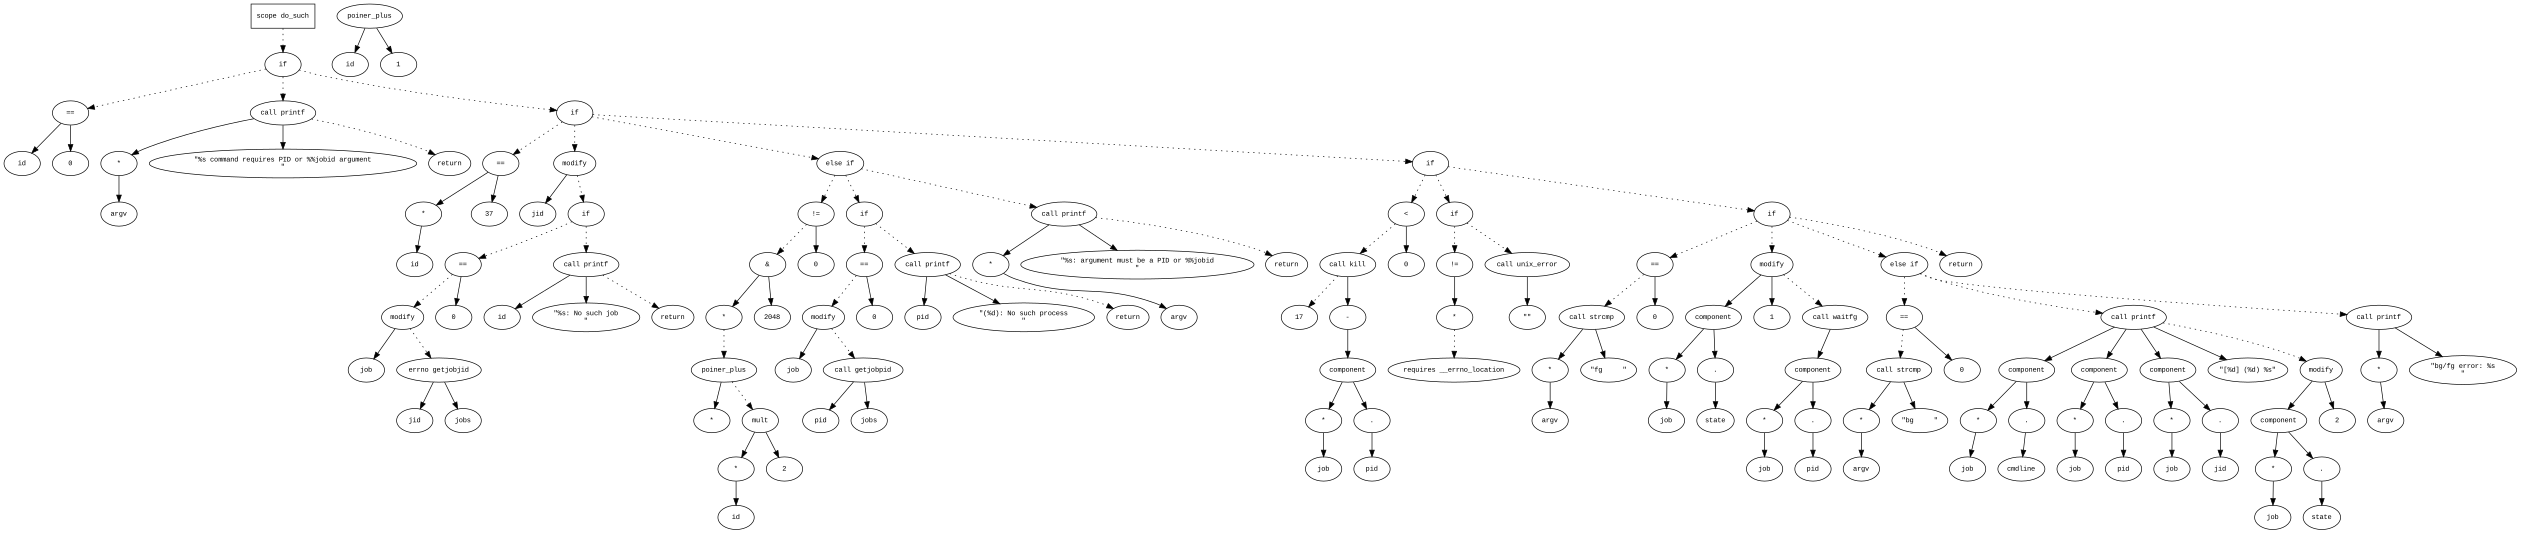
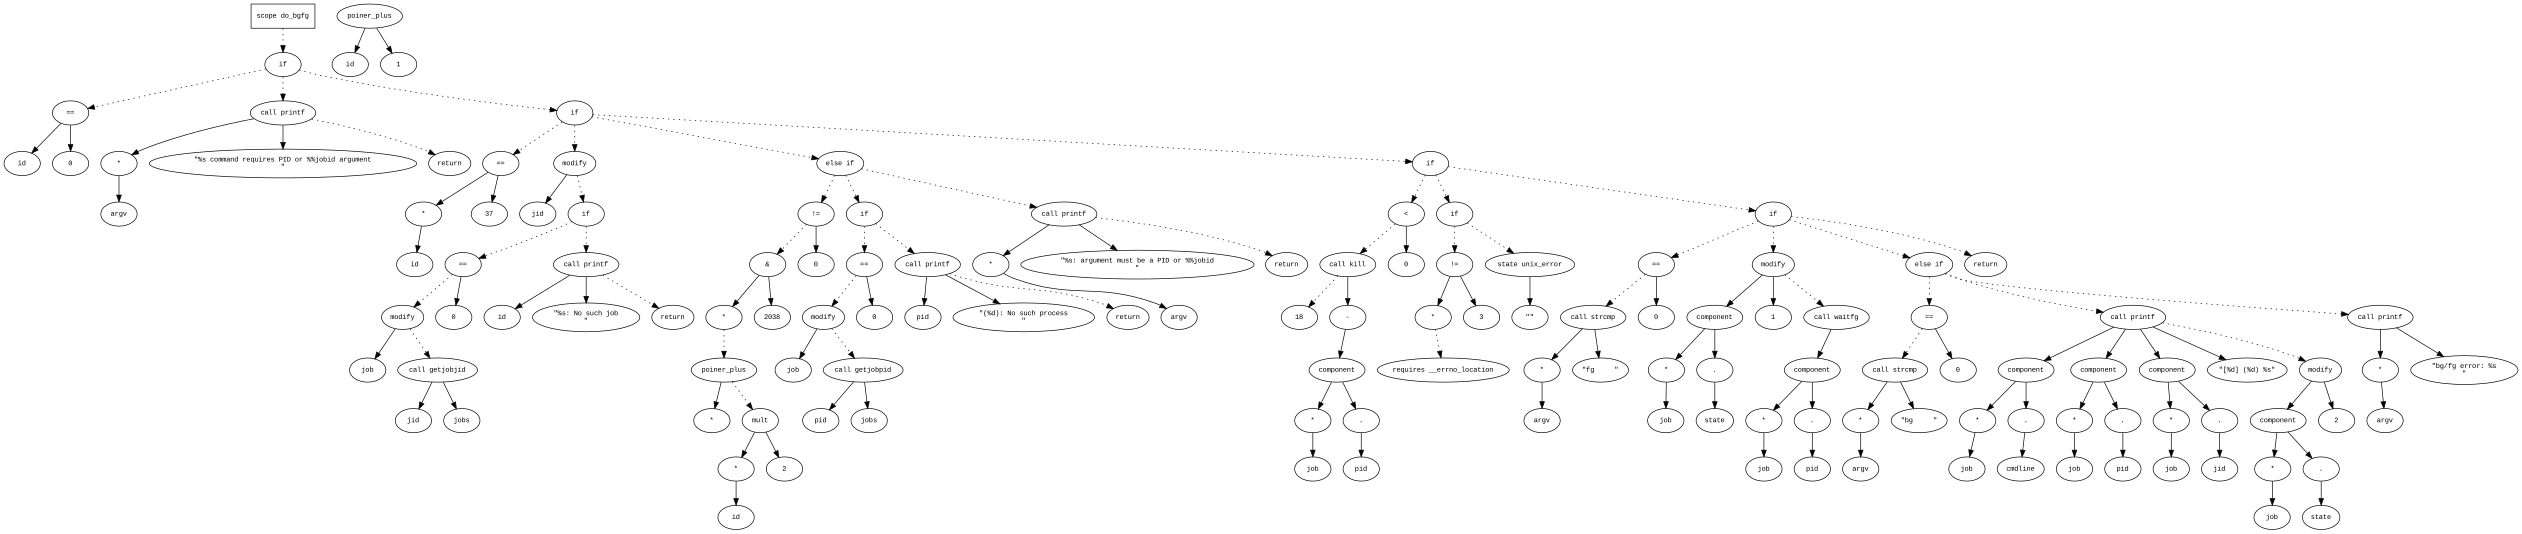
node "scope do_such": label "scope do_such" -> "scope do_bgfg"
node "call unix_error": label "call unix_error" -> "state unix_error"
node "2048": label "2048" -> "2038"
node "17": label "17" -> "18"
node "3": added
node "errno getjobjid": label "errno getjobjid" -> "call getjobjid"
